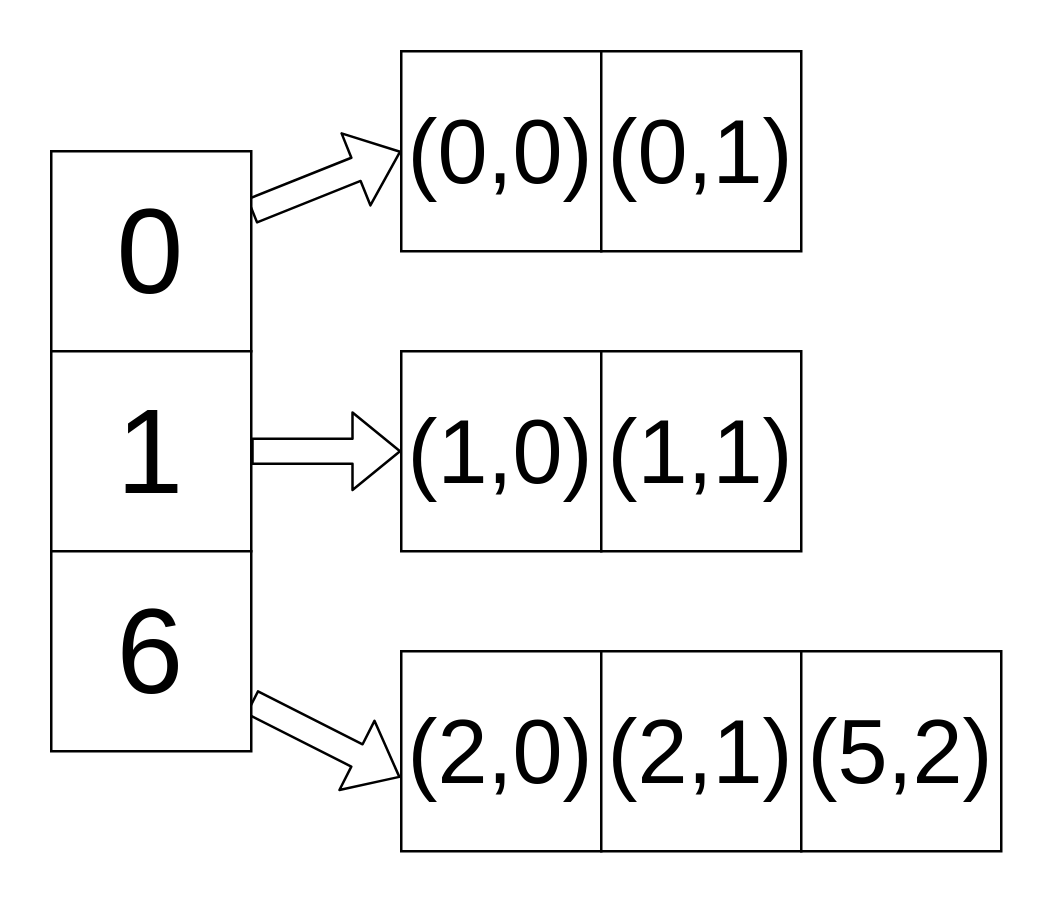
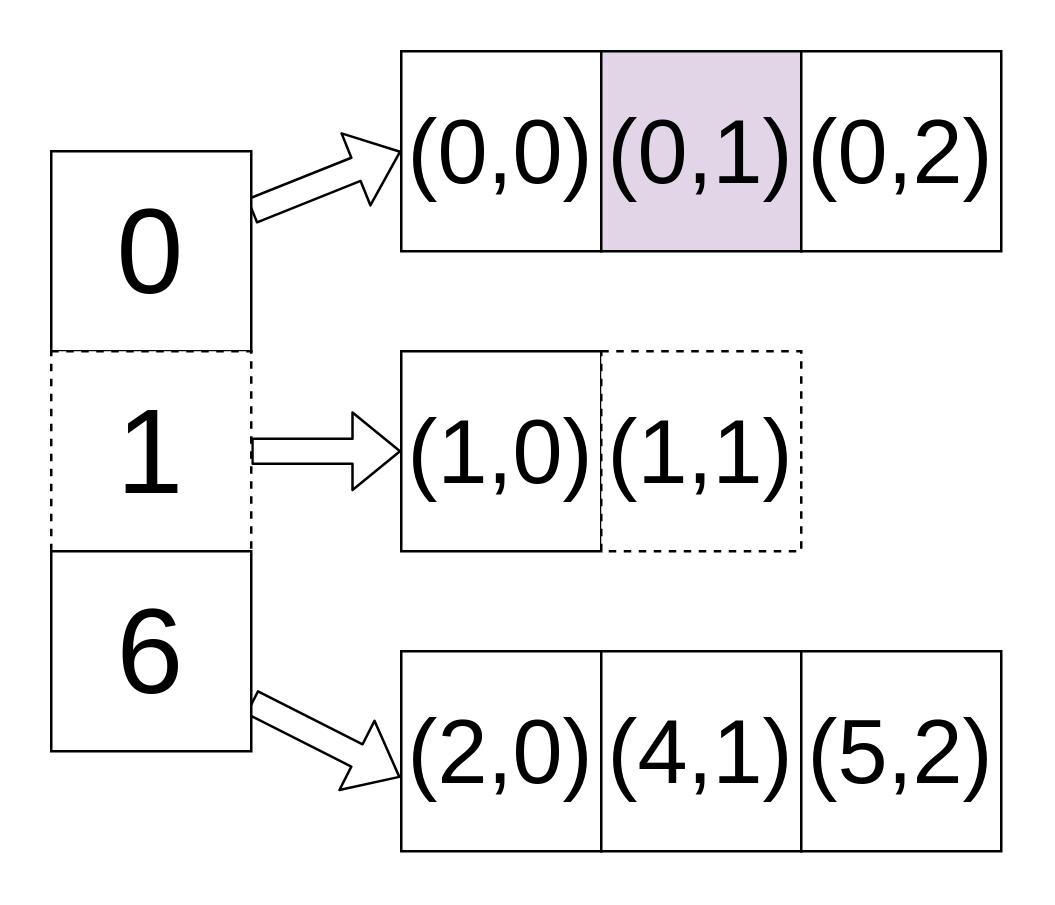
node "(0,1)": fillcolor #ffffff -> #e1d5e7
node "(0,2)": added
node "1": style solid -> dashed
node "(1,1)": style solid -> dashed
node "(2,1)": label "(2,1)" -> "(4,1)"
